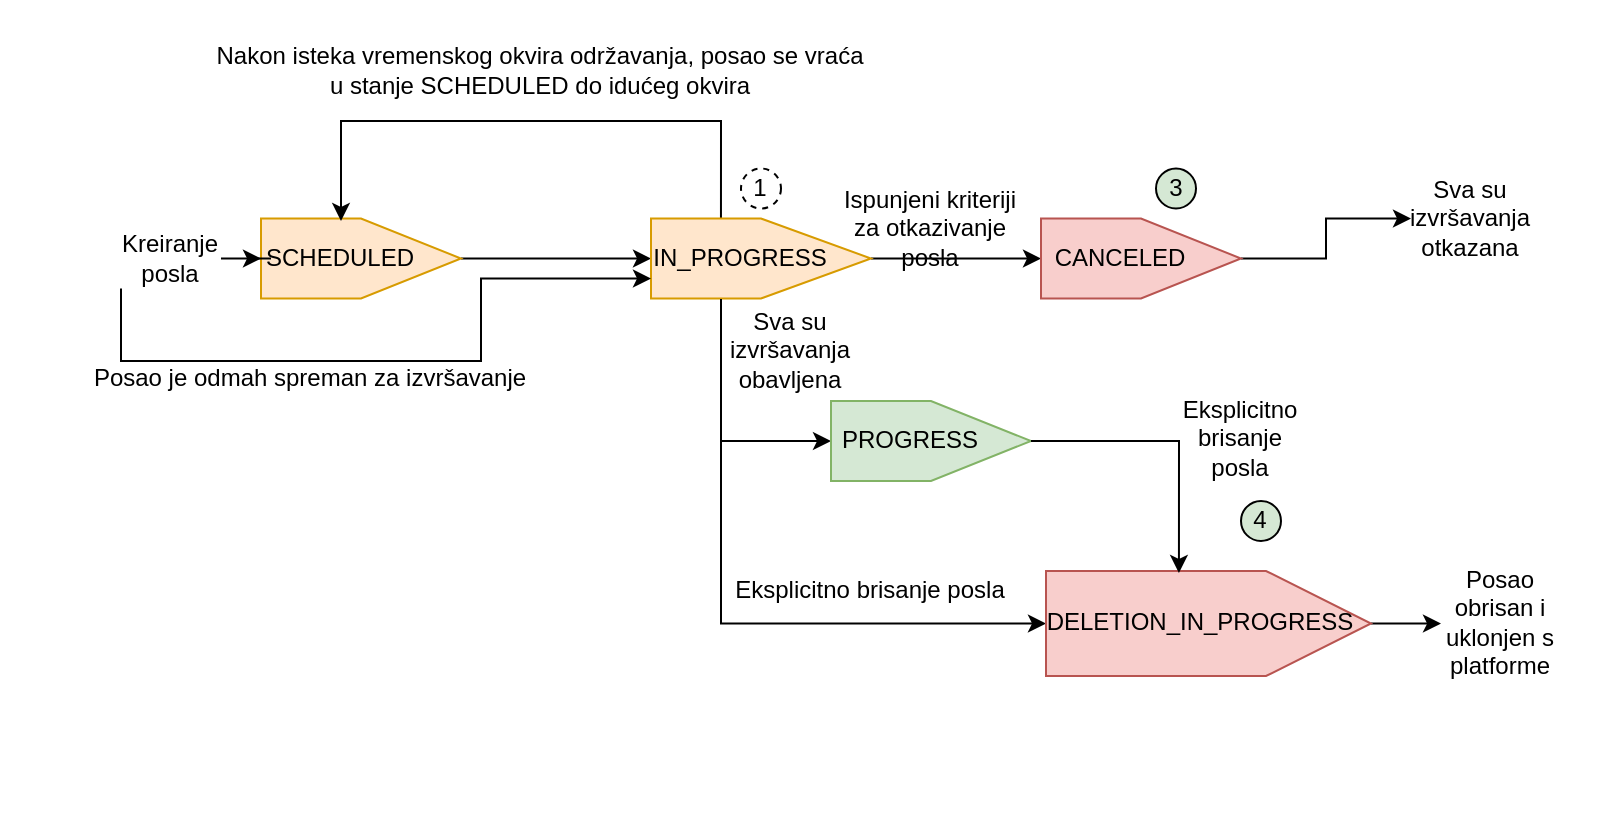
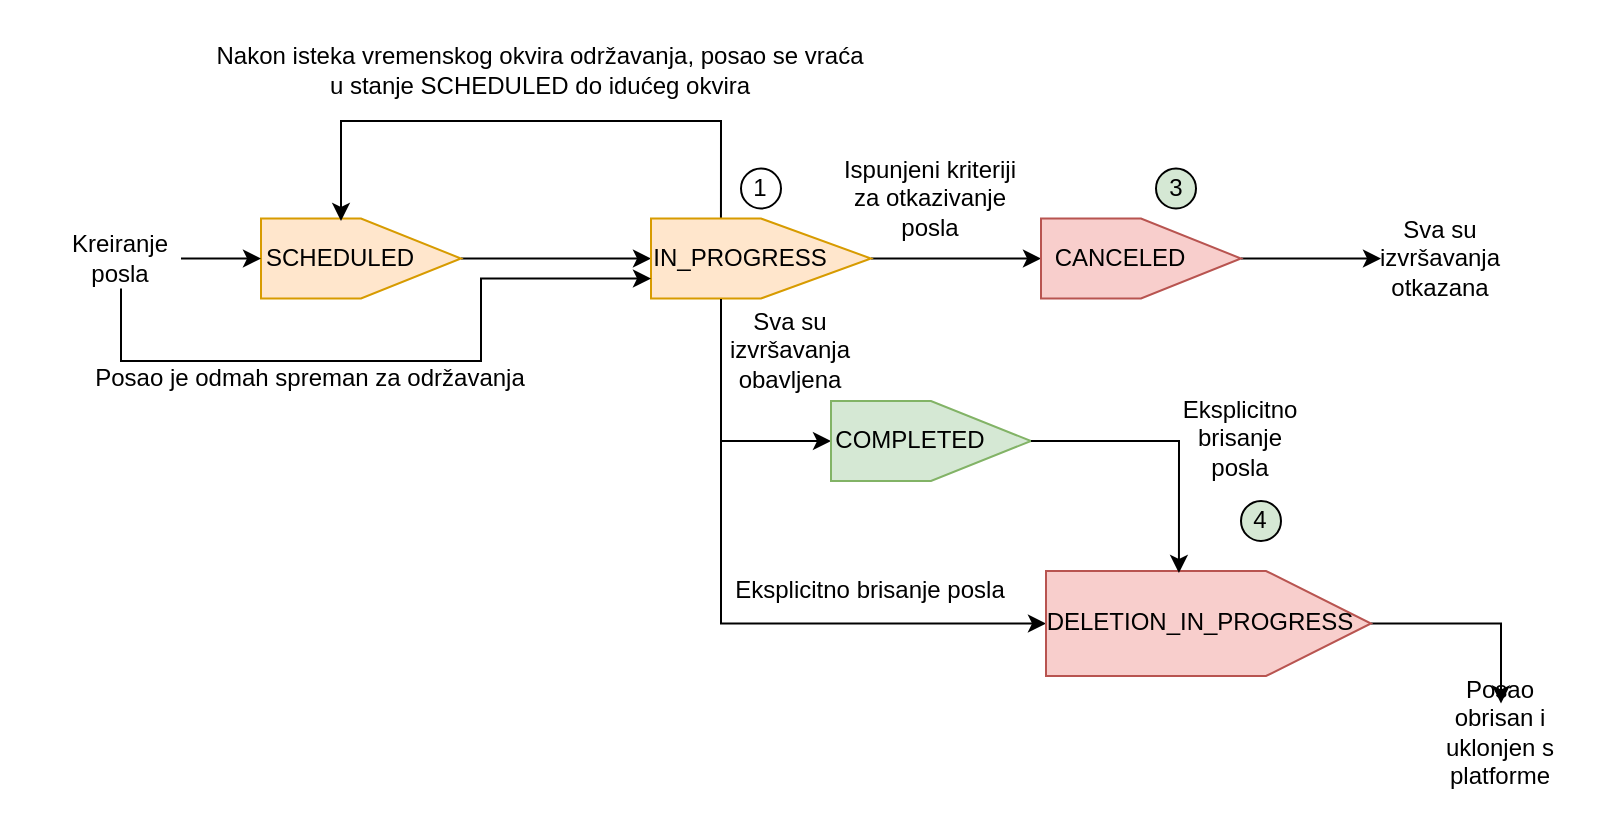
node "1": style dashed -> solid
node "Sva su izvršavanja otkazana": moved (1471, 219) -> (1441, 259)
node "Ispunjeni kriteriji za otkazivanje posla": moved (931, 229) -> (931, 199)
node "Kreiranje posla": moved (171, 259) -> (121, 259)
node "Posao je odmah spreman za izvršavanje": label "Posao je odmah spreman za izvršavanje" -> "Posao je odmah spreman za održavanja"
node "PROGRESS": label "PROGRESS" -> "COMPLETED"
node "Posao obrisan i uklonjen s platforme": moved (1501, 624) -> (1501, 734)
